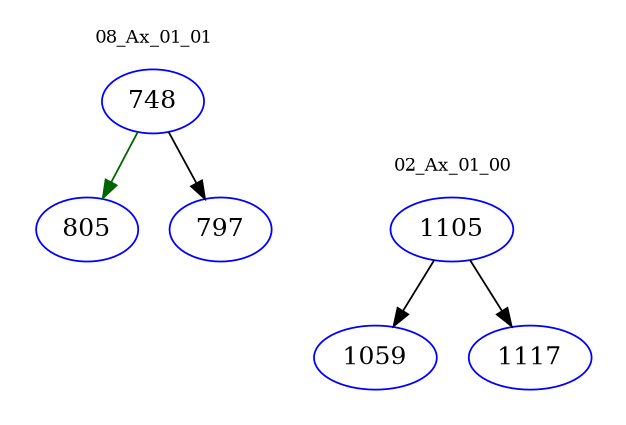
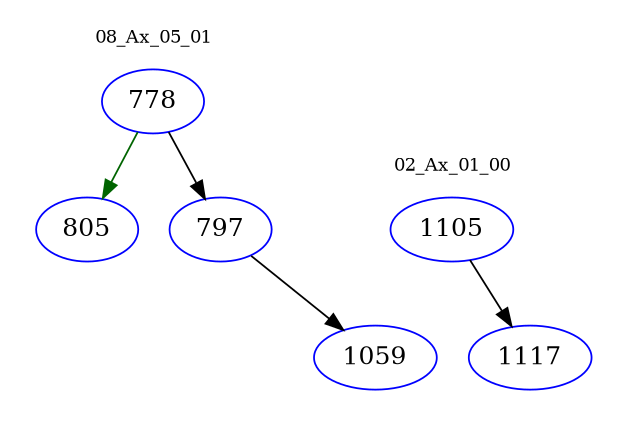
cluster "08_Ax_01_01": label "08_Ax_01_01" -> "08_Ax_05_01"
node "748": label "748" -> "778"
edge "1105" -> "1059": now "797" -> "1059"
